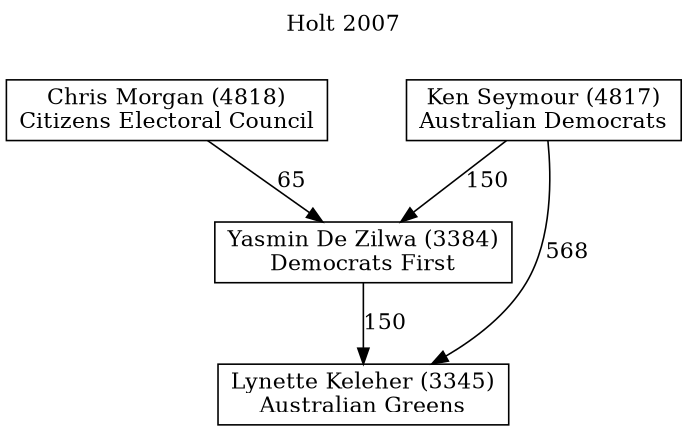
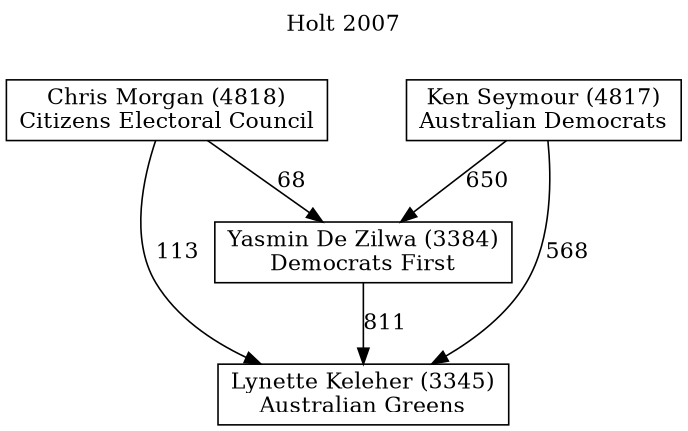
edge "Chris Morgan (4818) Citizens Electoral Council" -> "Yasmin De Zilwa (3384) Democrats First": label "65" -> "68"
edge "Ken Seymour (4817) Australian Democrats" -> "Yasmin De Zilwa (3384) Democrats First": label "150" -> "650"
edge "Chris Morgan (4818) Citizens Electoral Council" -> "Lynette Keleher (3345) Australian Greens": added, label "113"
edge "Yasmin De Zilwa (3384) Democrats First" -> "Lynette Keleher (3345) Australian Greens": label "150" -> "811"
